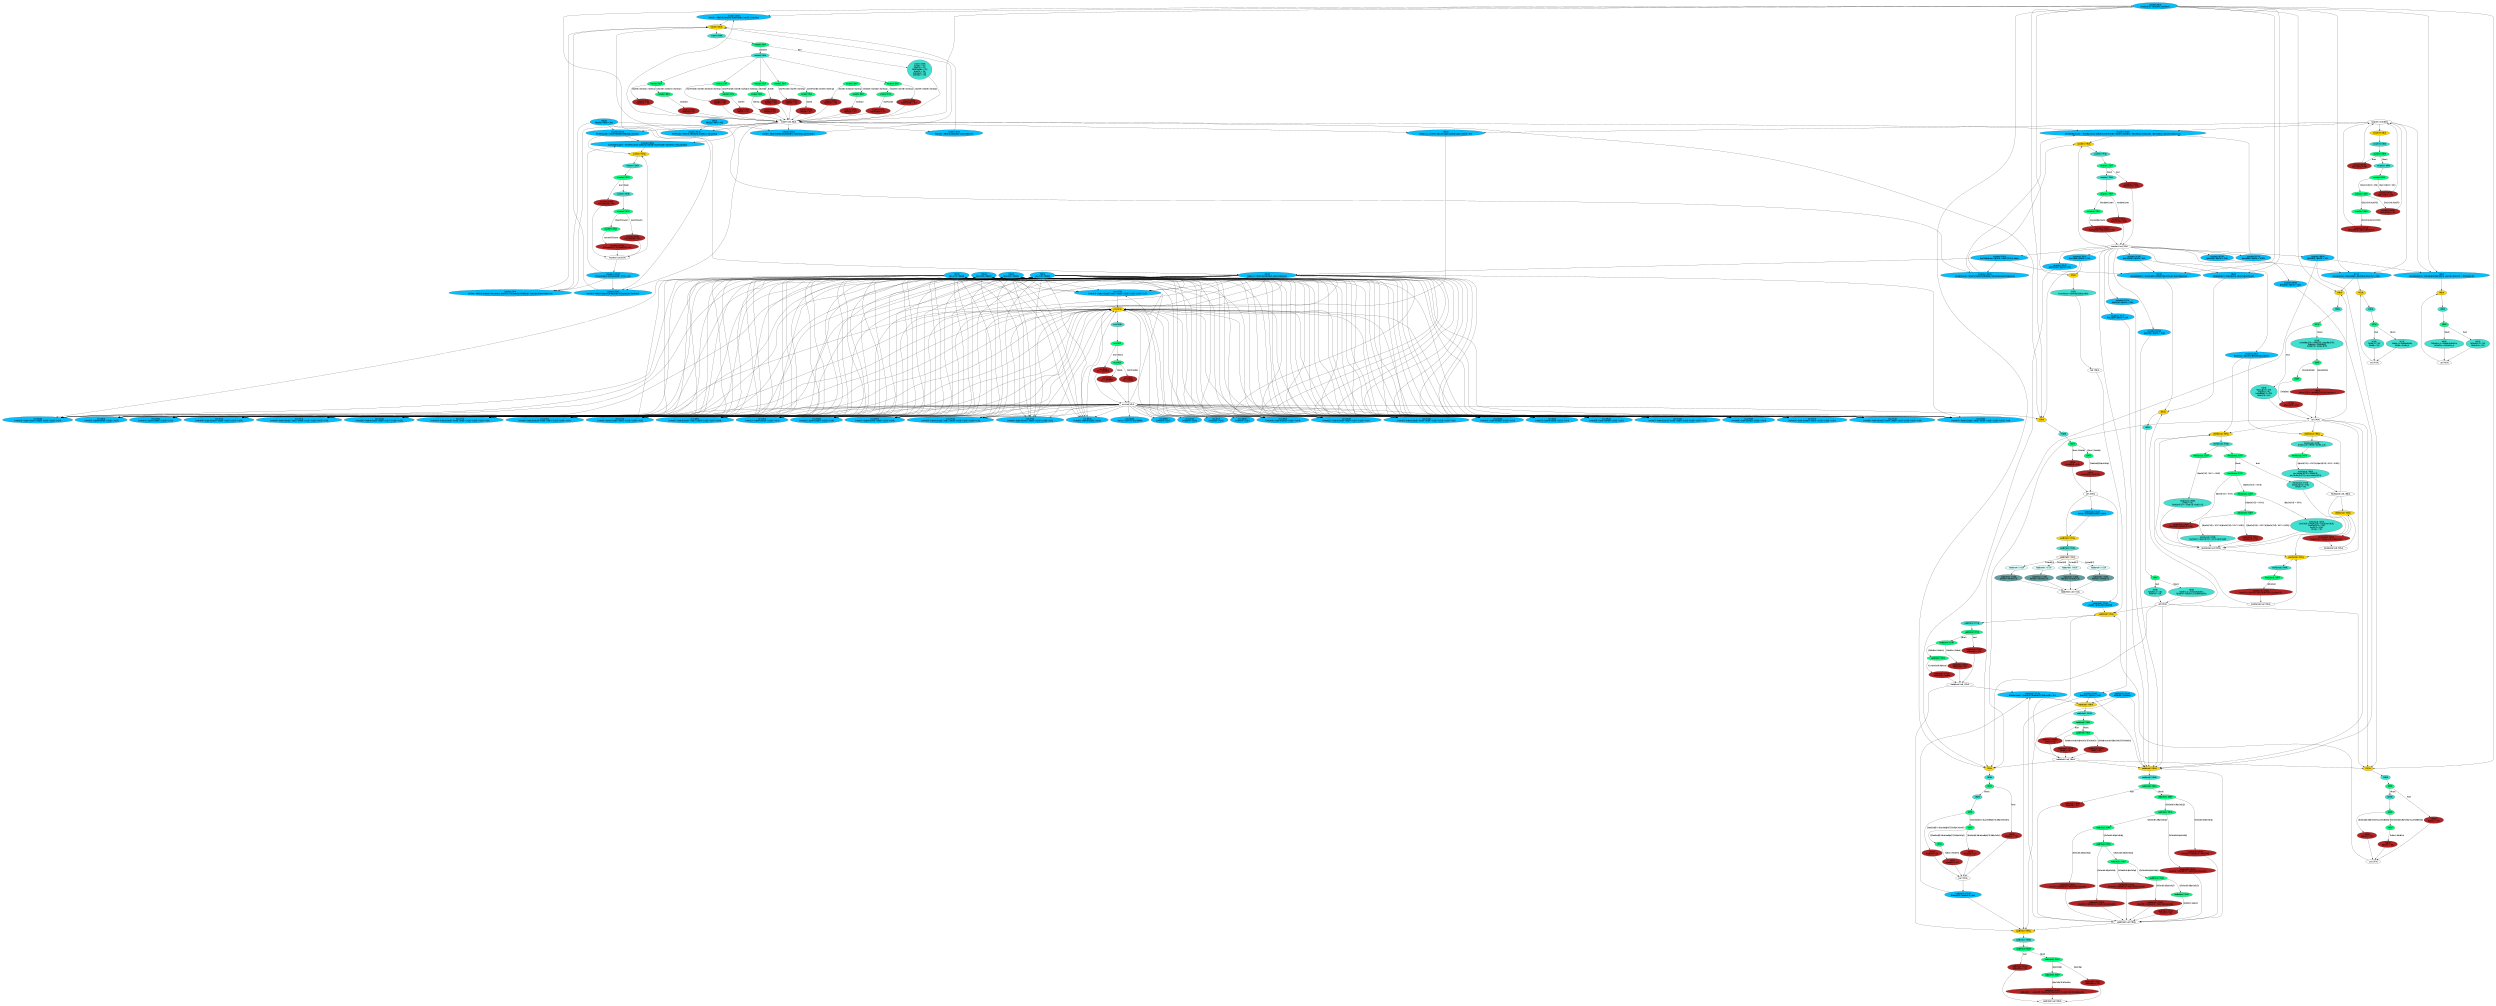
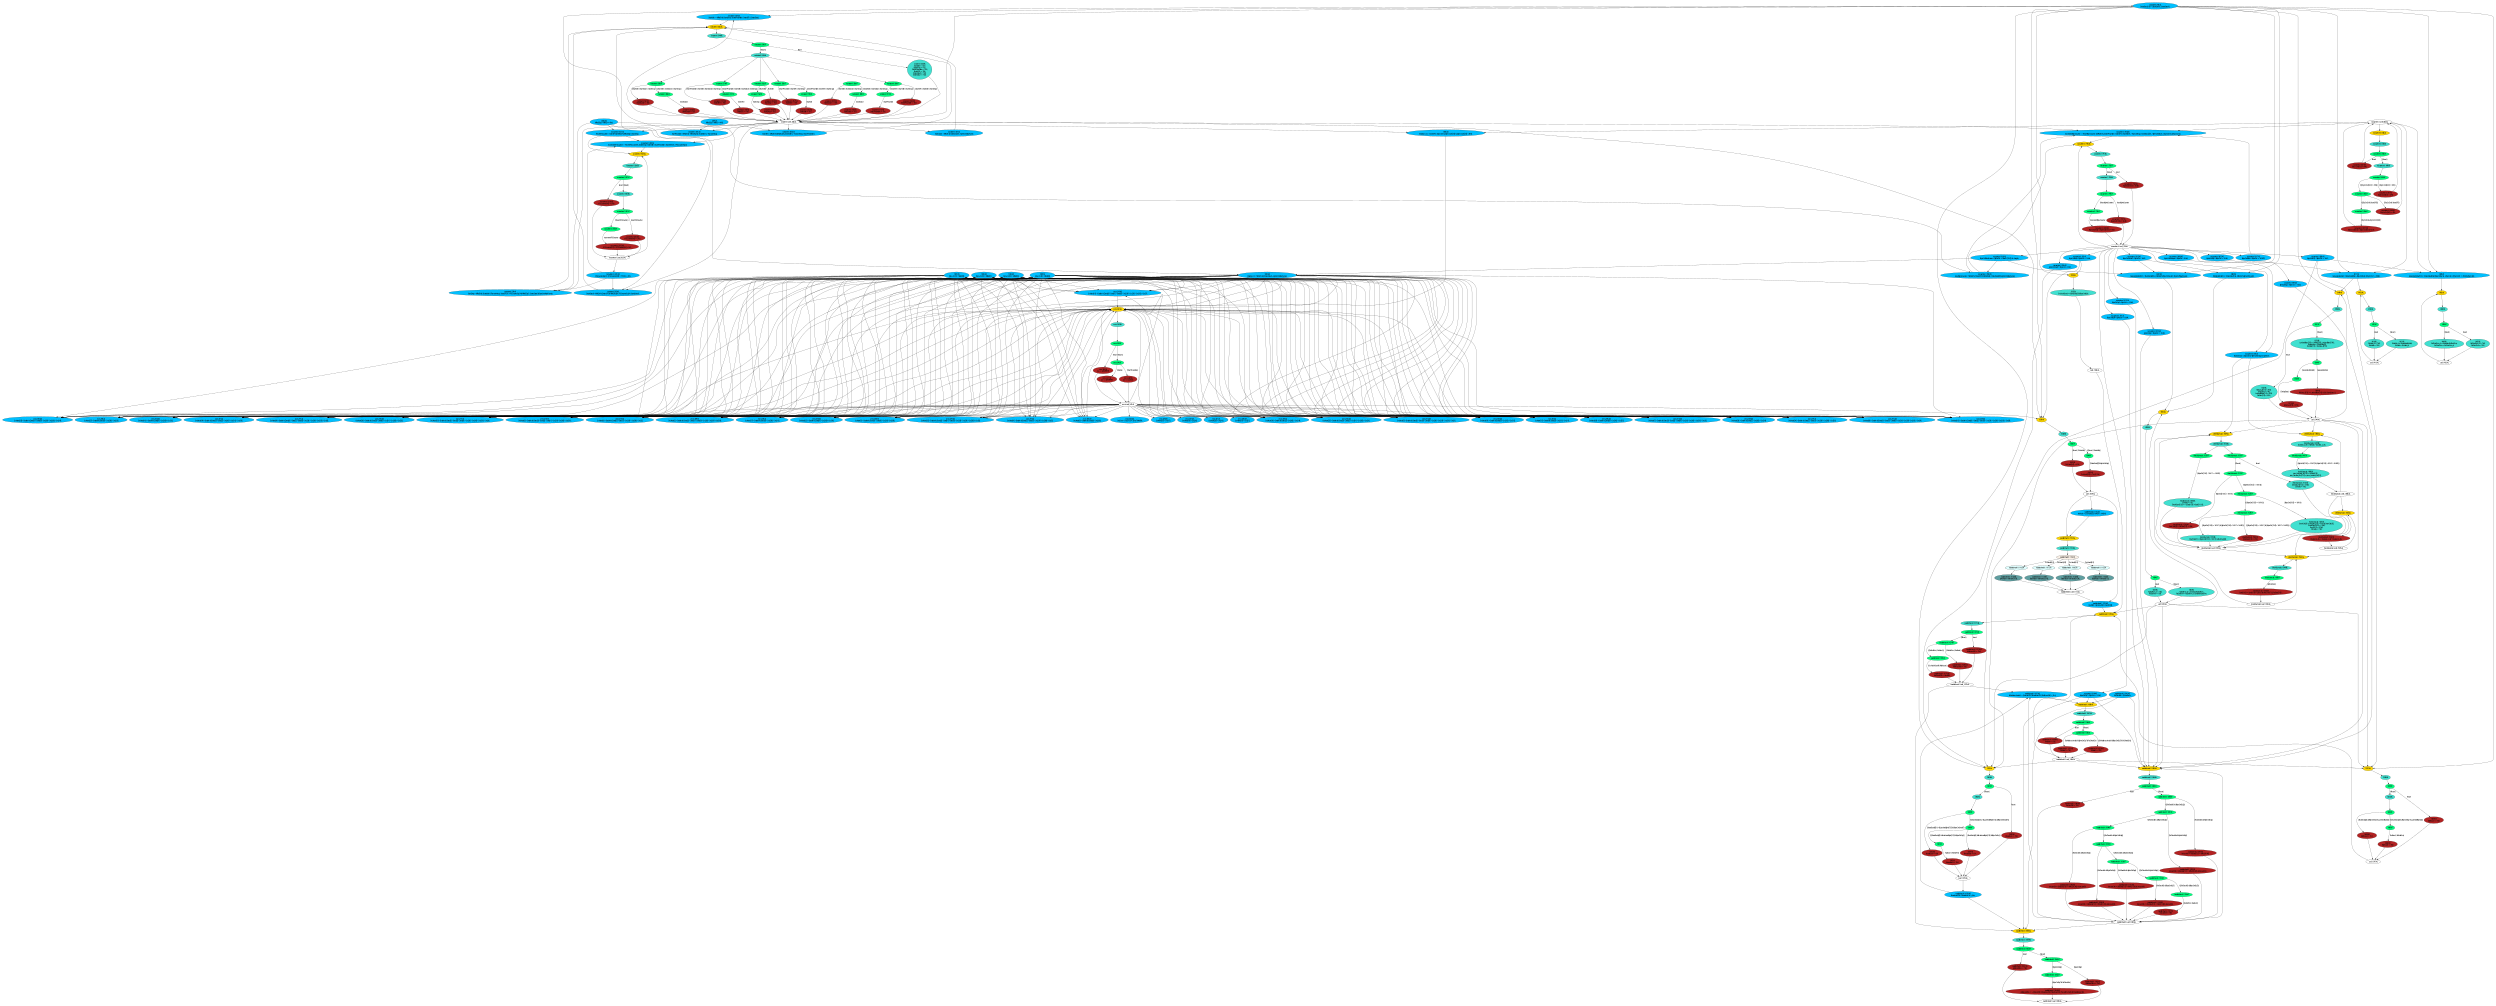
edge "rxstatem1.545:IF" -> "rxstatem1.555:BL": label "!(StartSFD)" -> "!(Reset)"
node "rxcounters1.804:AS ByteCntDelayed = ByteCnt + 16'd4;": added
